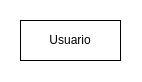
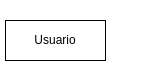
node "Usuario": moved (71, 41) -> (56, 41)
